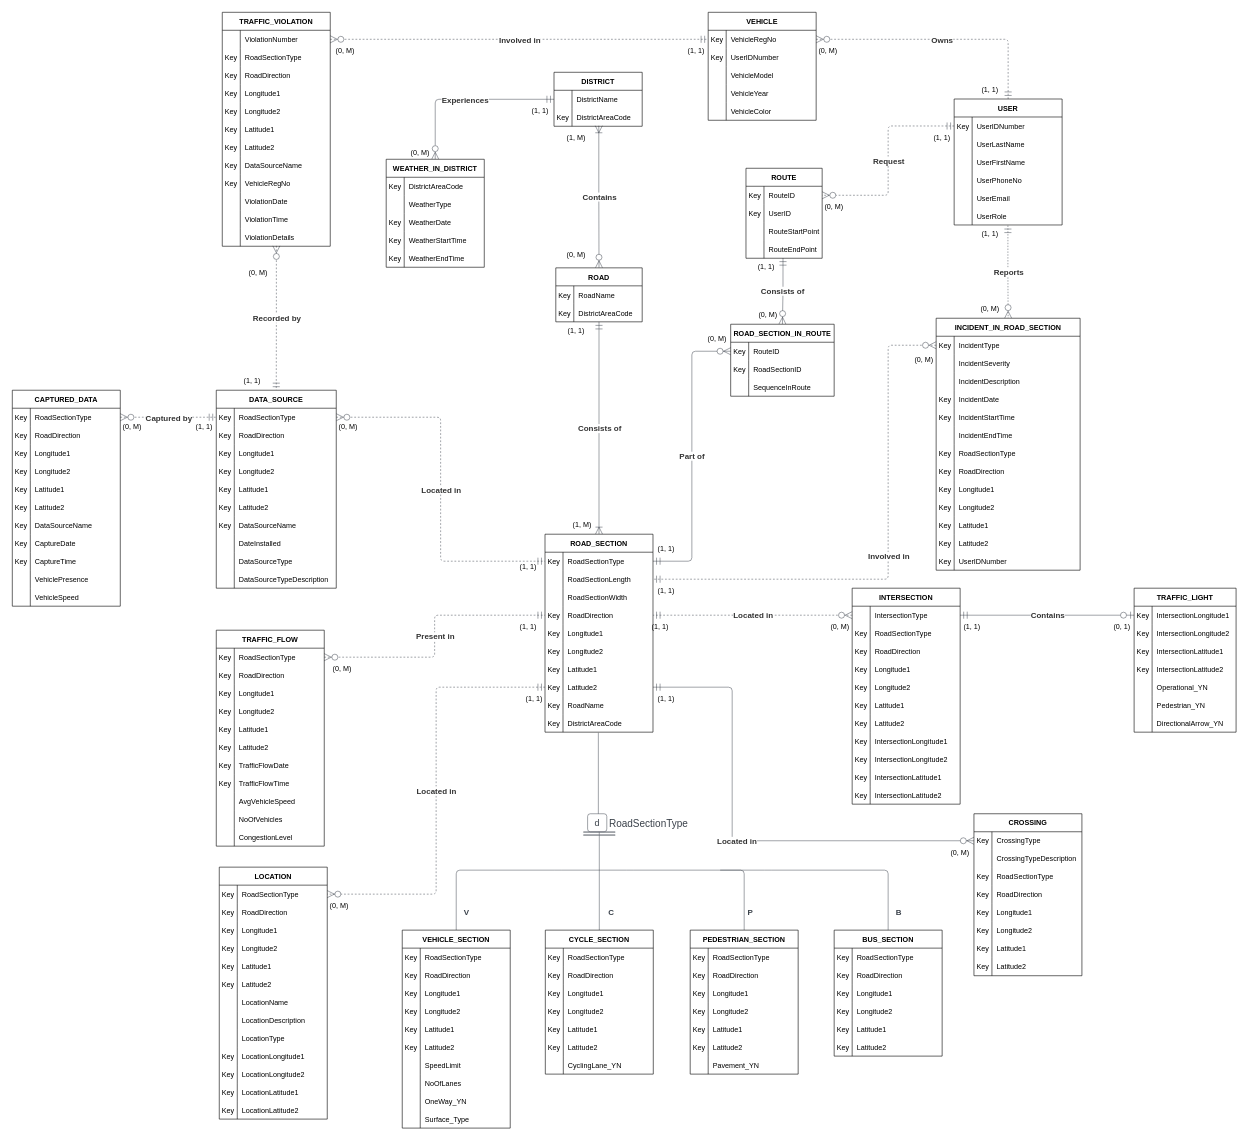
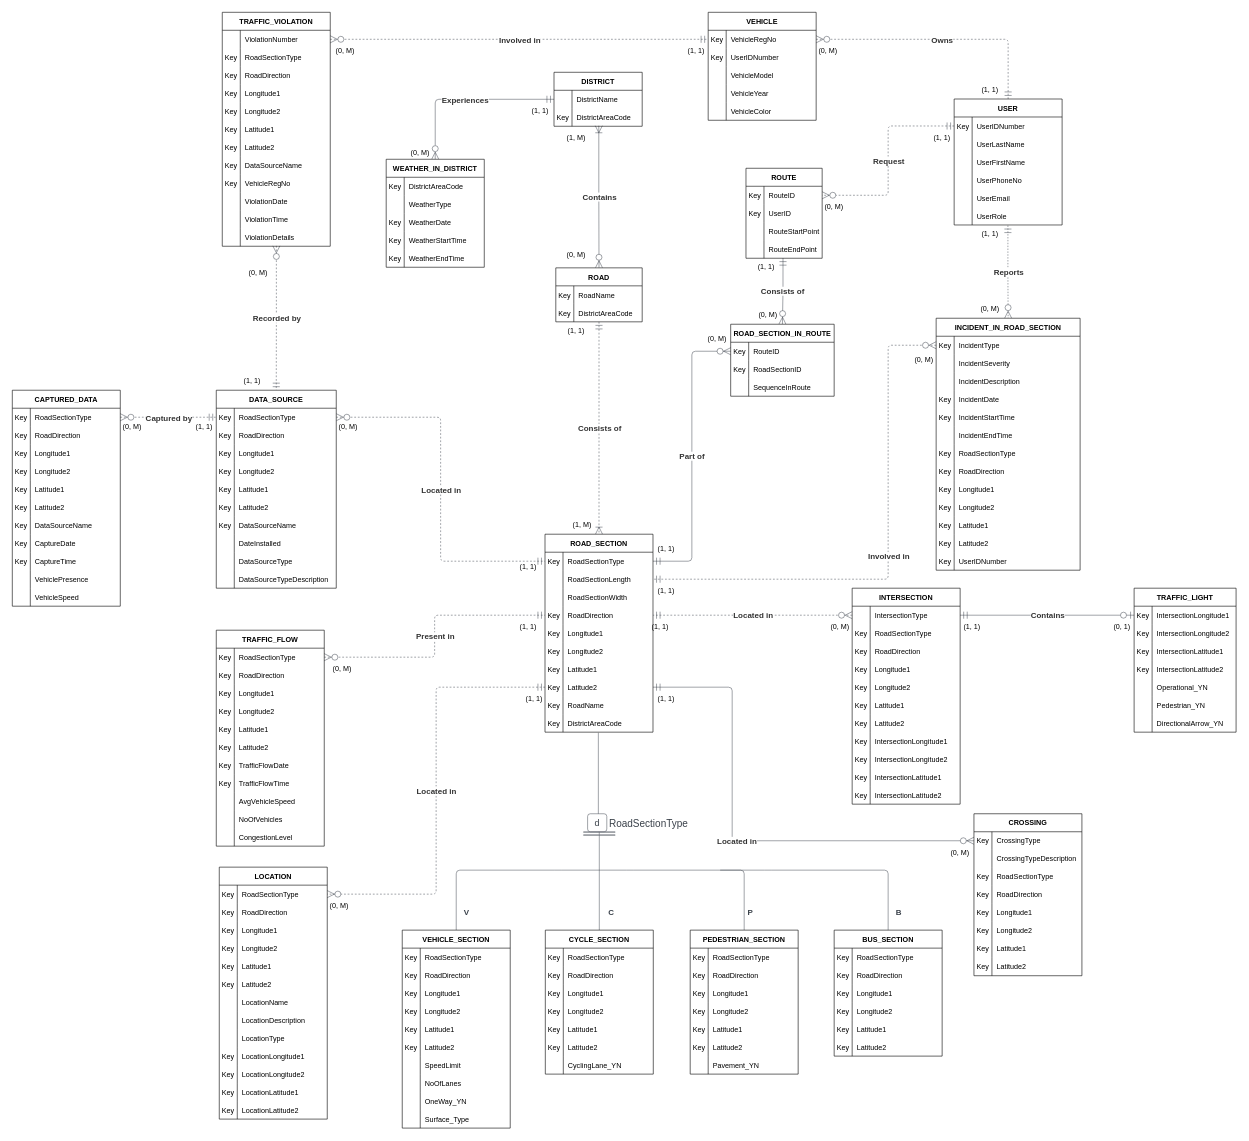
edge "ROAD" -- "ROAD_SECTION": style solid -> dashed
